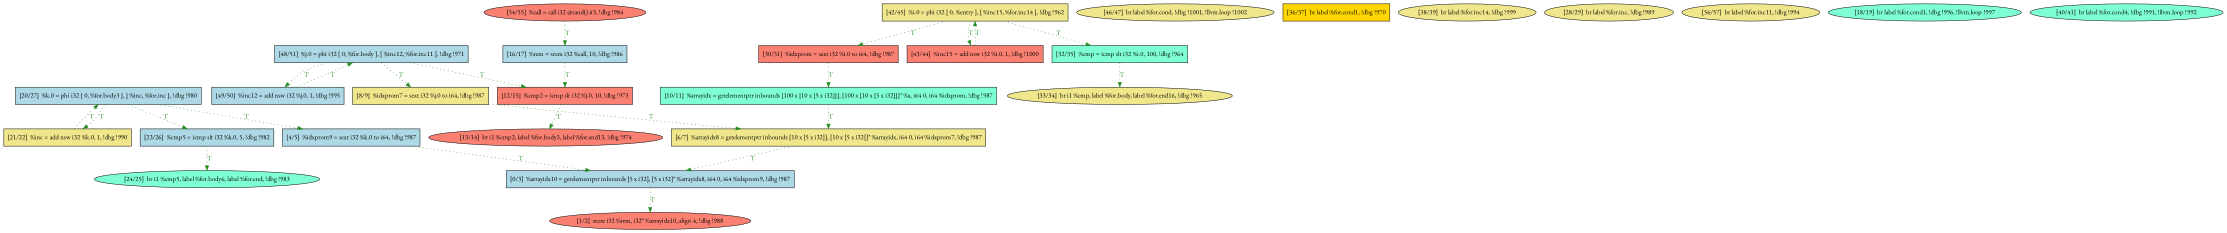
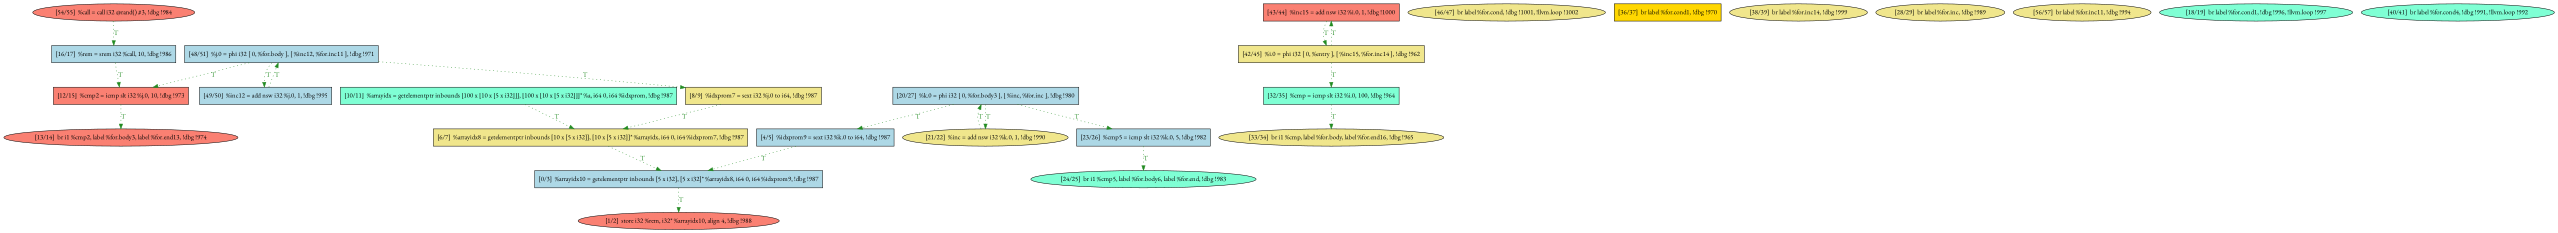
node "[30/31]  %idxprom = sext i32 %i.0 to i64, !dbg !987": removed
node "[21/22]  %inc = add nsw i32 %k.0, 1, !dbg !990": shape box -> ellipse
